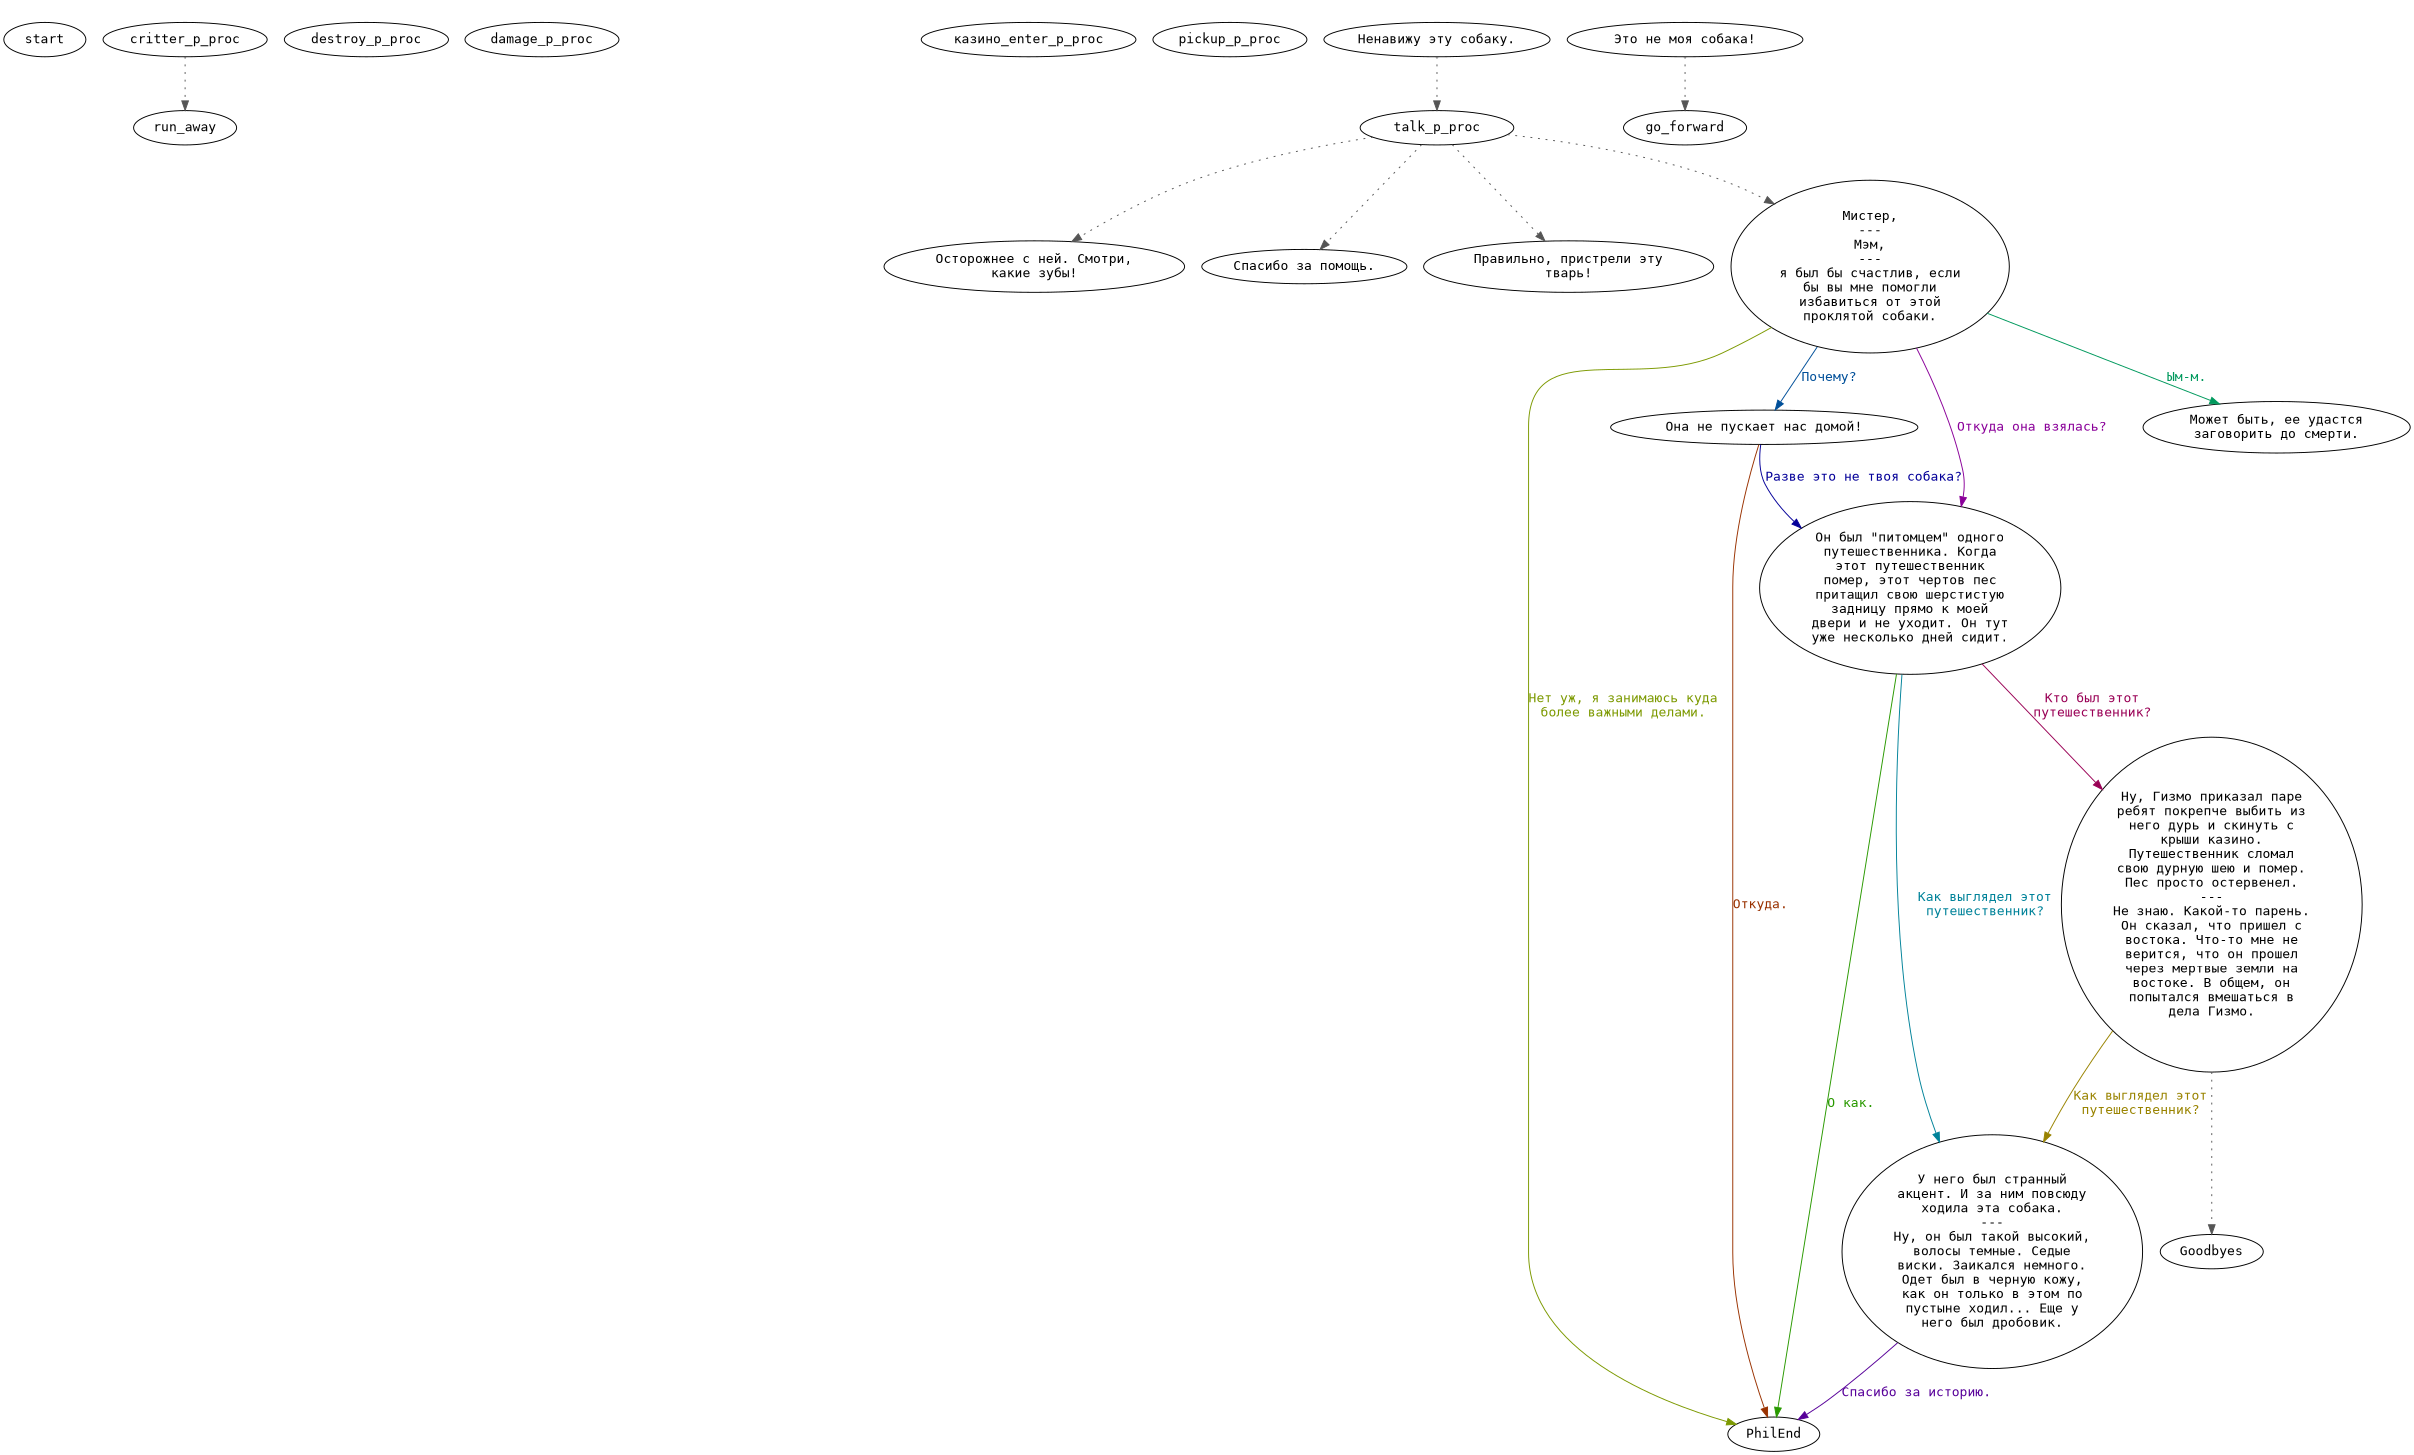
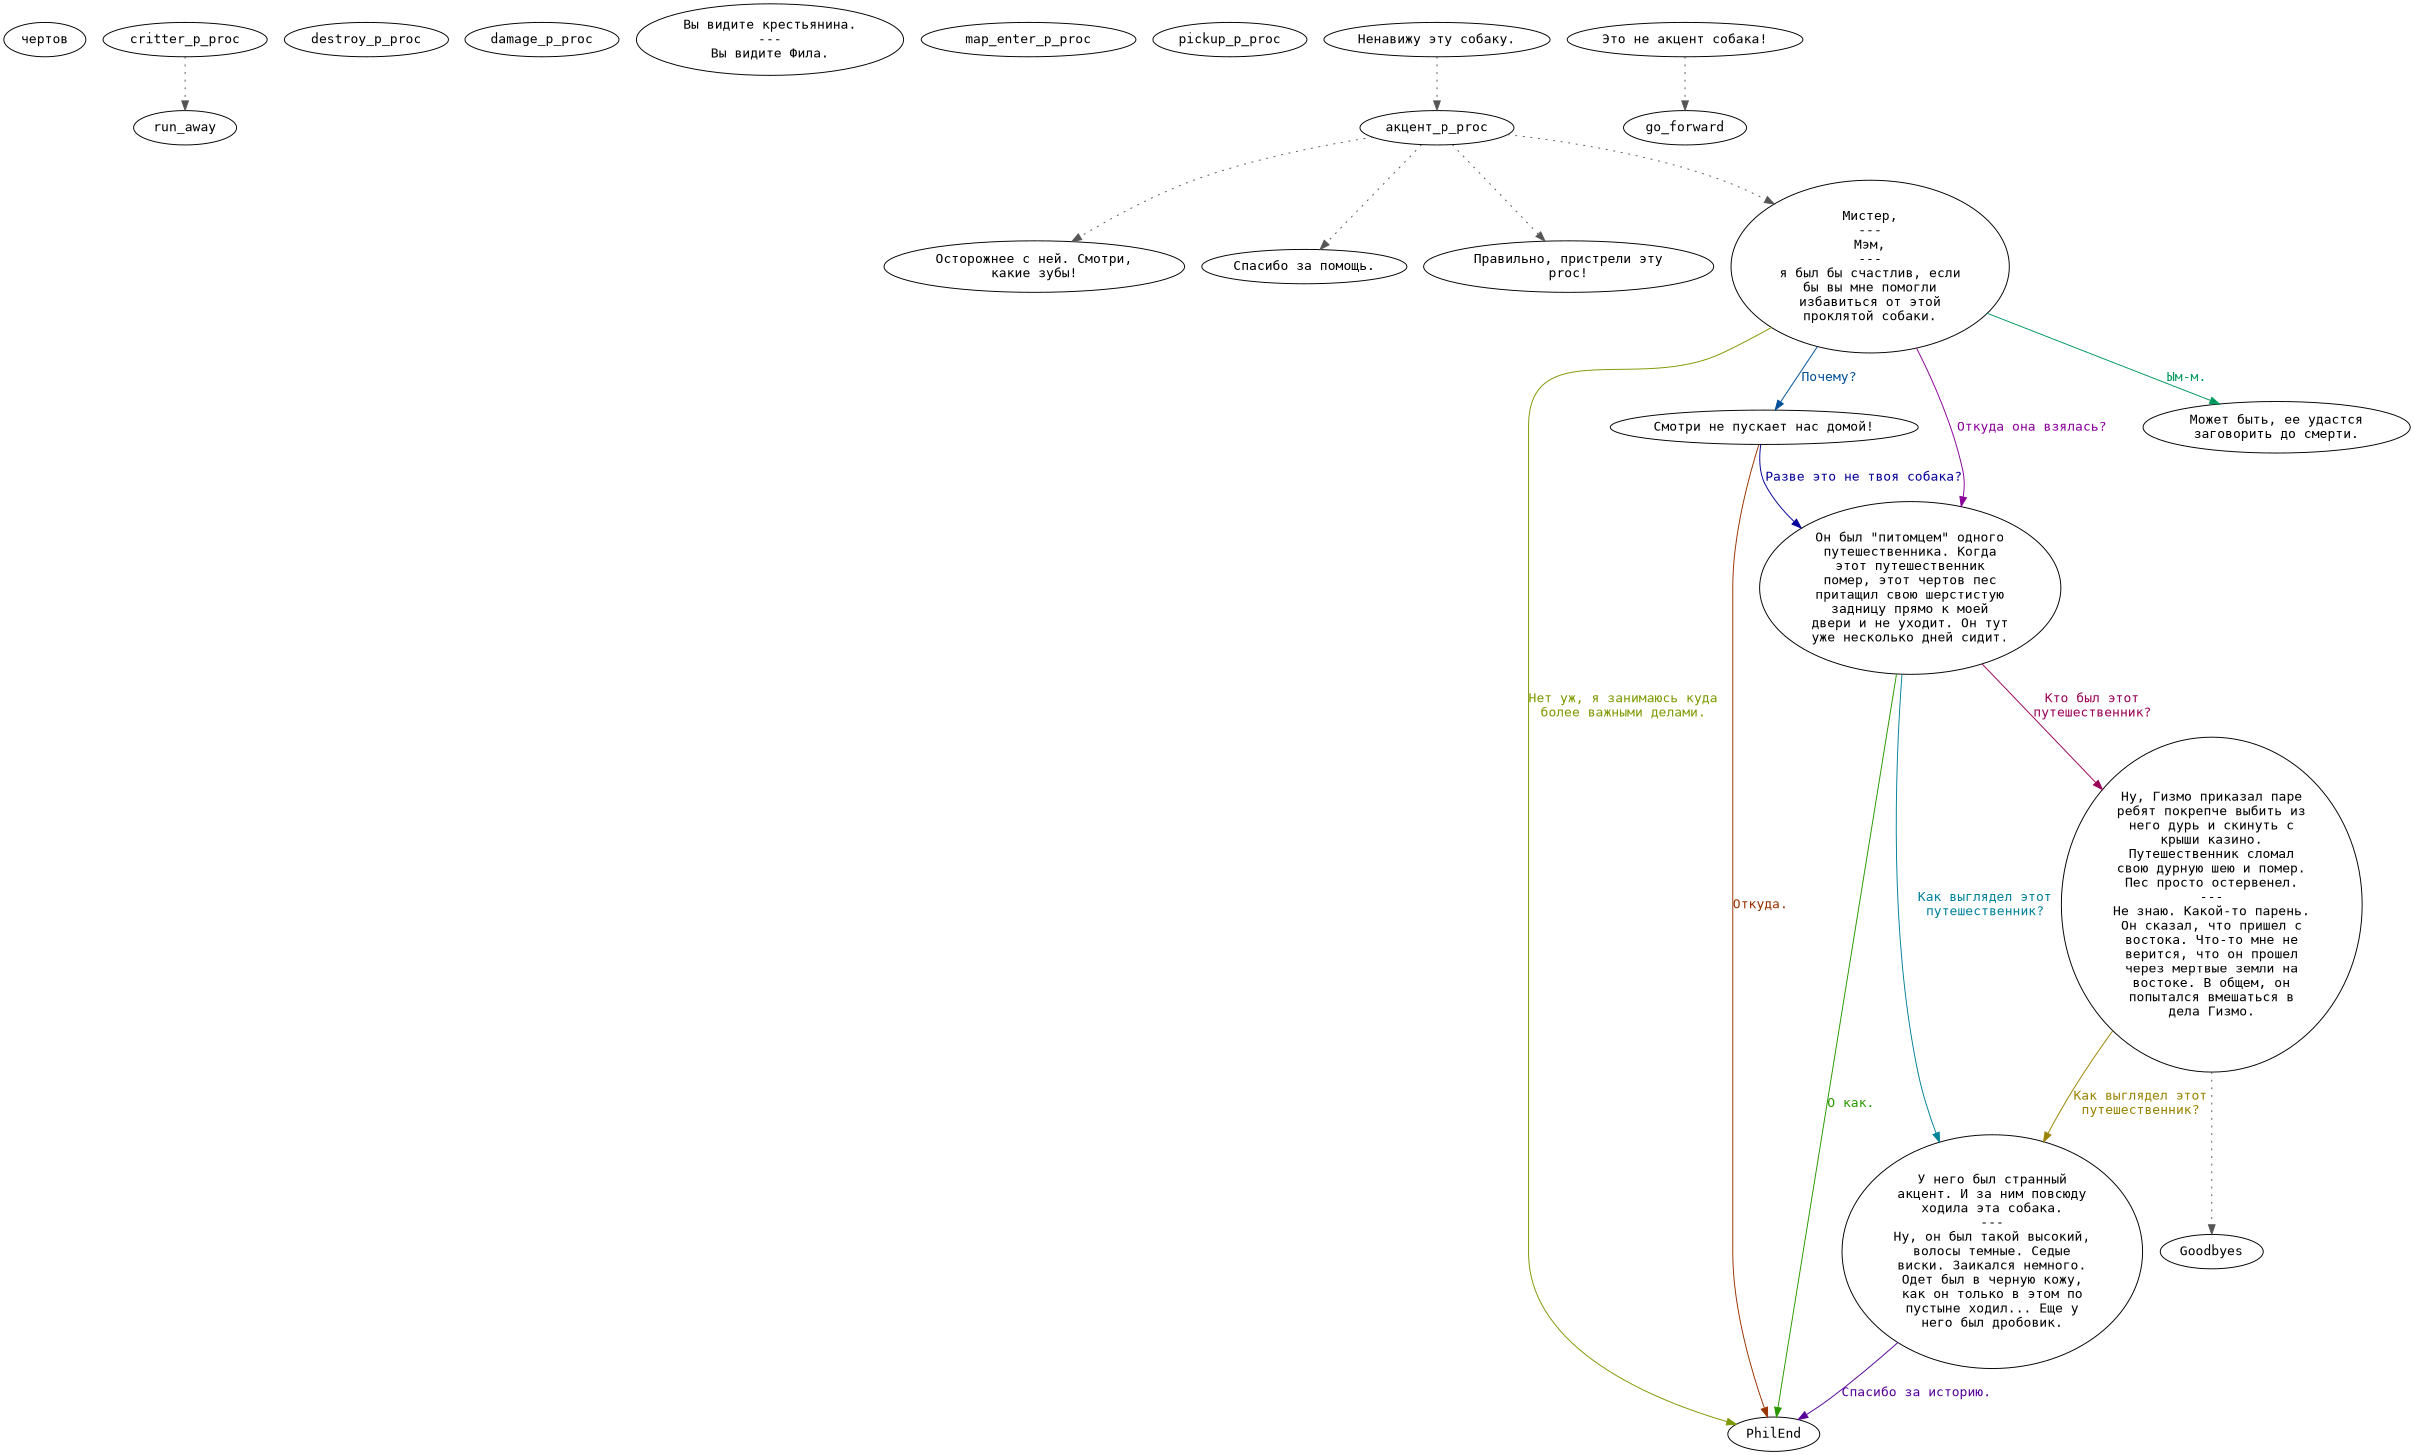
node "start": label "start" -> "чертов"
node "Вы видите крестьянина. --- Вы видите Фила.": added
node "казино_enter_p_proc": label "казино_enter_p_proc" -> "map_enter_p_proc"
node "Это не моя собака!": label "Это не моя собака!" -> "Это не акцент собака!"
node "talk_p_proc": label "talk_p_proc" -> "акцент_p_proc"
node "Правильно, пристрели эту тварь!": label "Правильно, пристрели эту тварь!" -> "Правильно, пристрели эту proc!"
node "Она не пускает нас домой!": label "Она не пускает нас домой!" -> "Смотри не пускает нас домой!"
